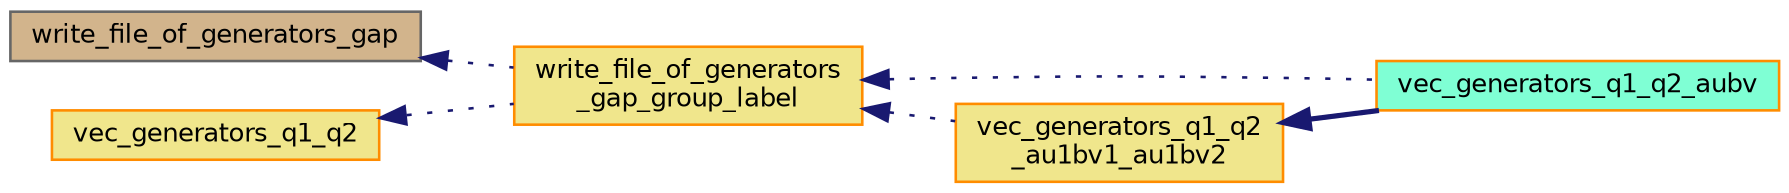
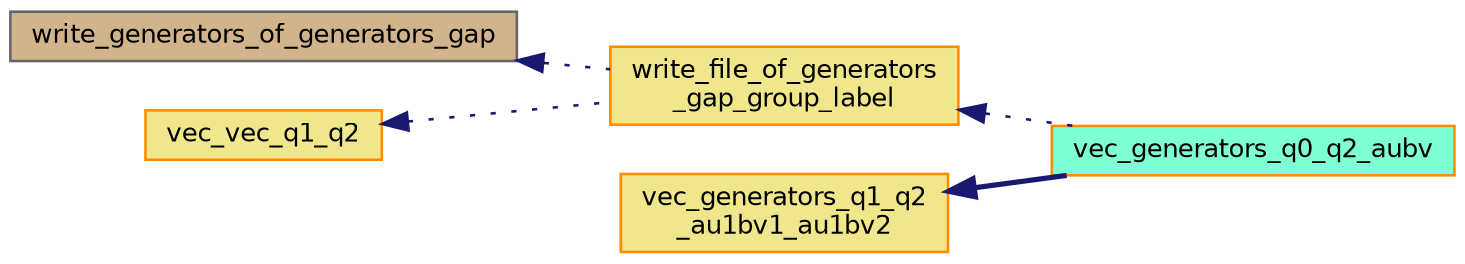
node "write_file_of_generators_gap": label "write_file_of_generators_gap" -> "write_generators_of_generators_gap"
node "vec_generators_q1_q2_aubv": label "vec_generators_q1_q2_aubv" -> "vec_generators_q0_q2_aubv"
edge "vec_generators_q1_q2 _au1bv1_au1bv2" -> "write_file_of_generators _gap_group_label": removed
node "vec_generators_q1_q2": label "vec_generators_q1_q2" -> "vec_vec_q1_q2"
